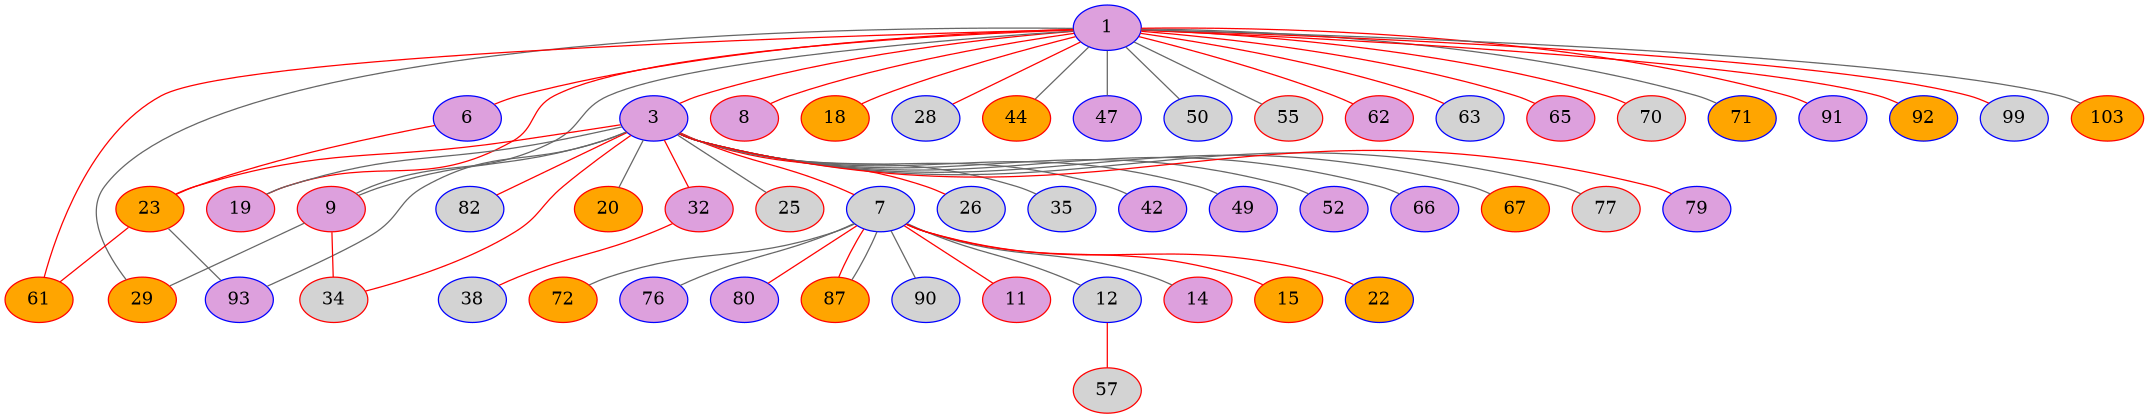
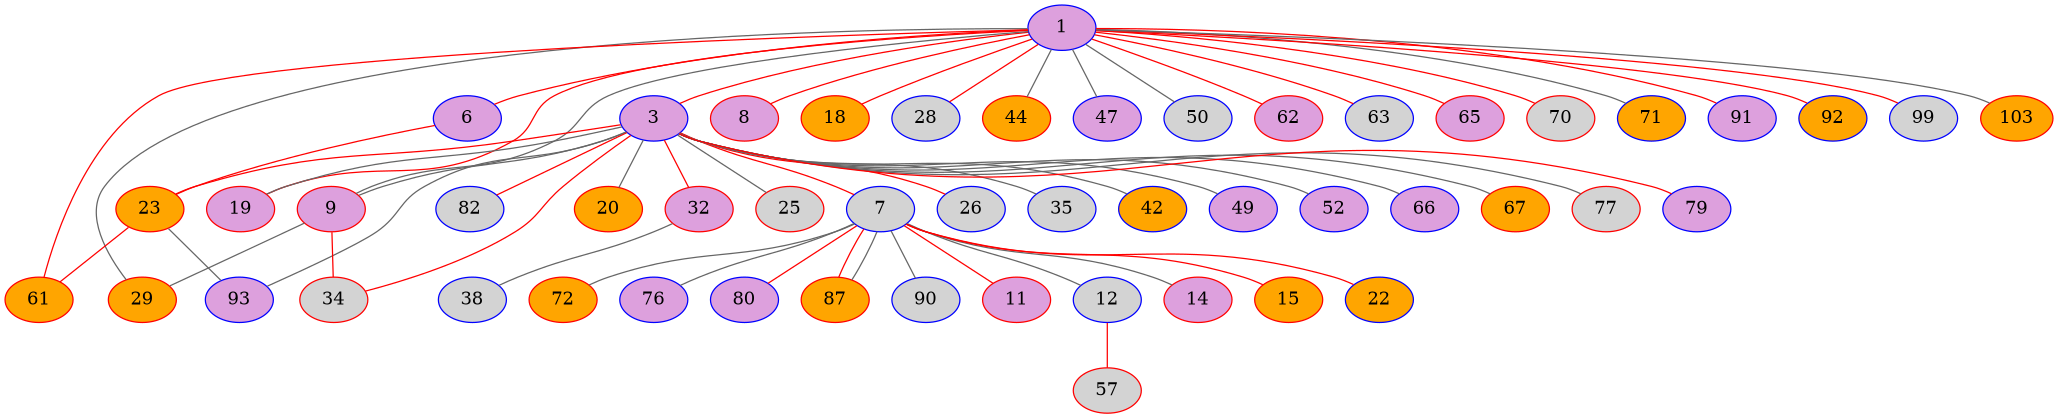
node "55": removed
node "42": fillcolor plum -> orange
edge "32" -- "38": color red -> gray40
